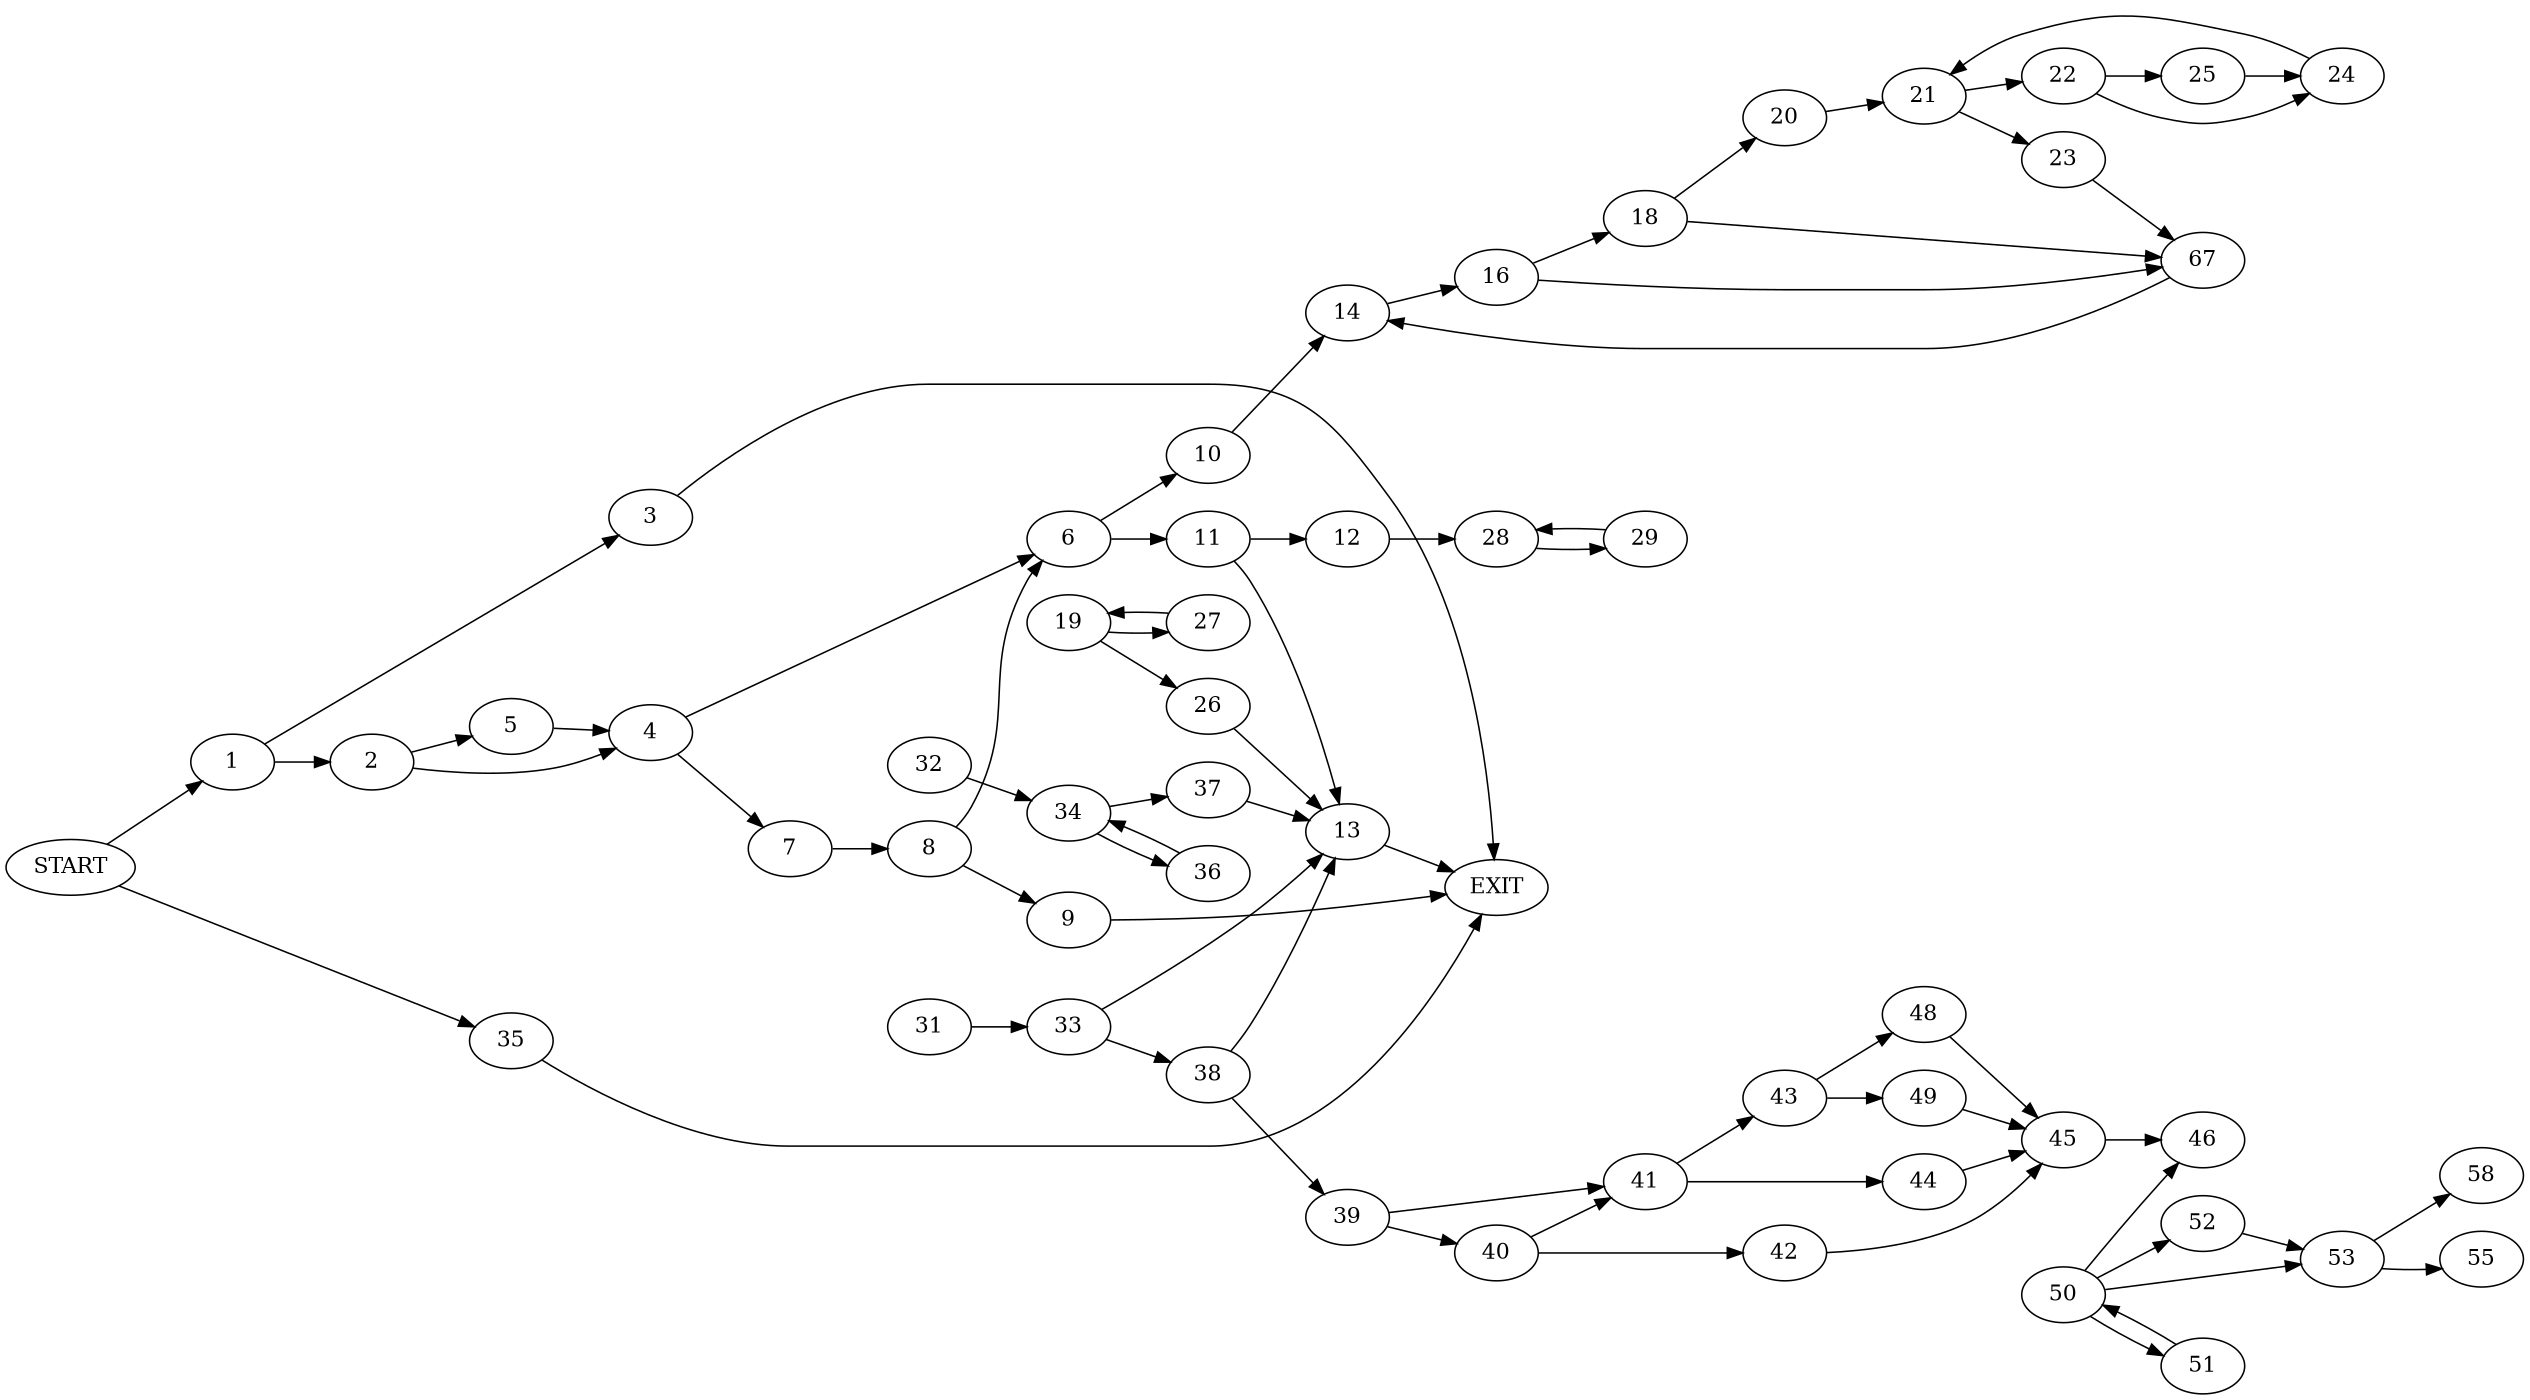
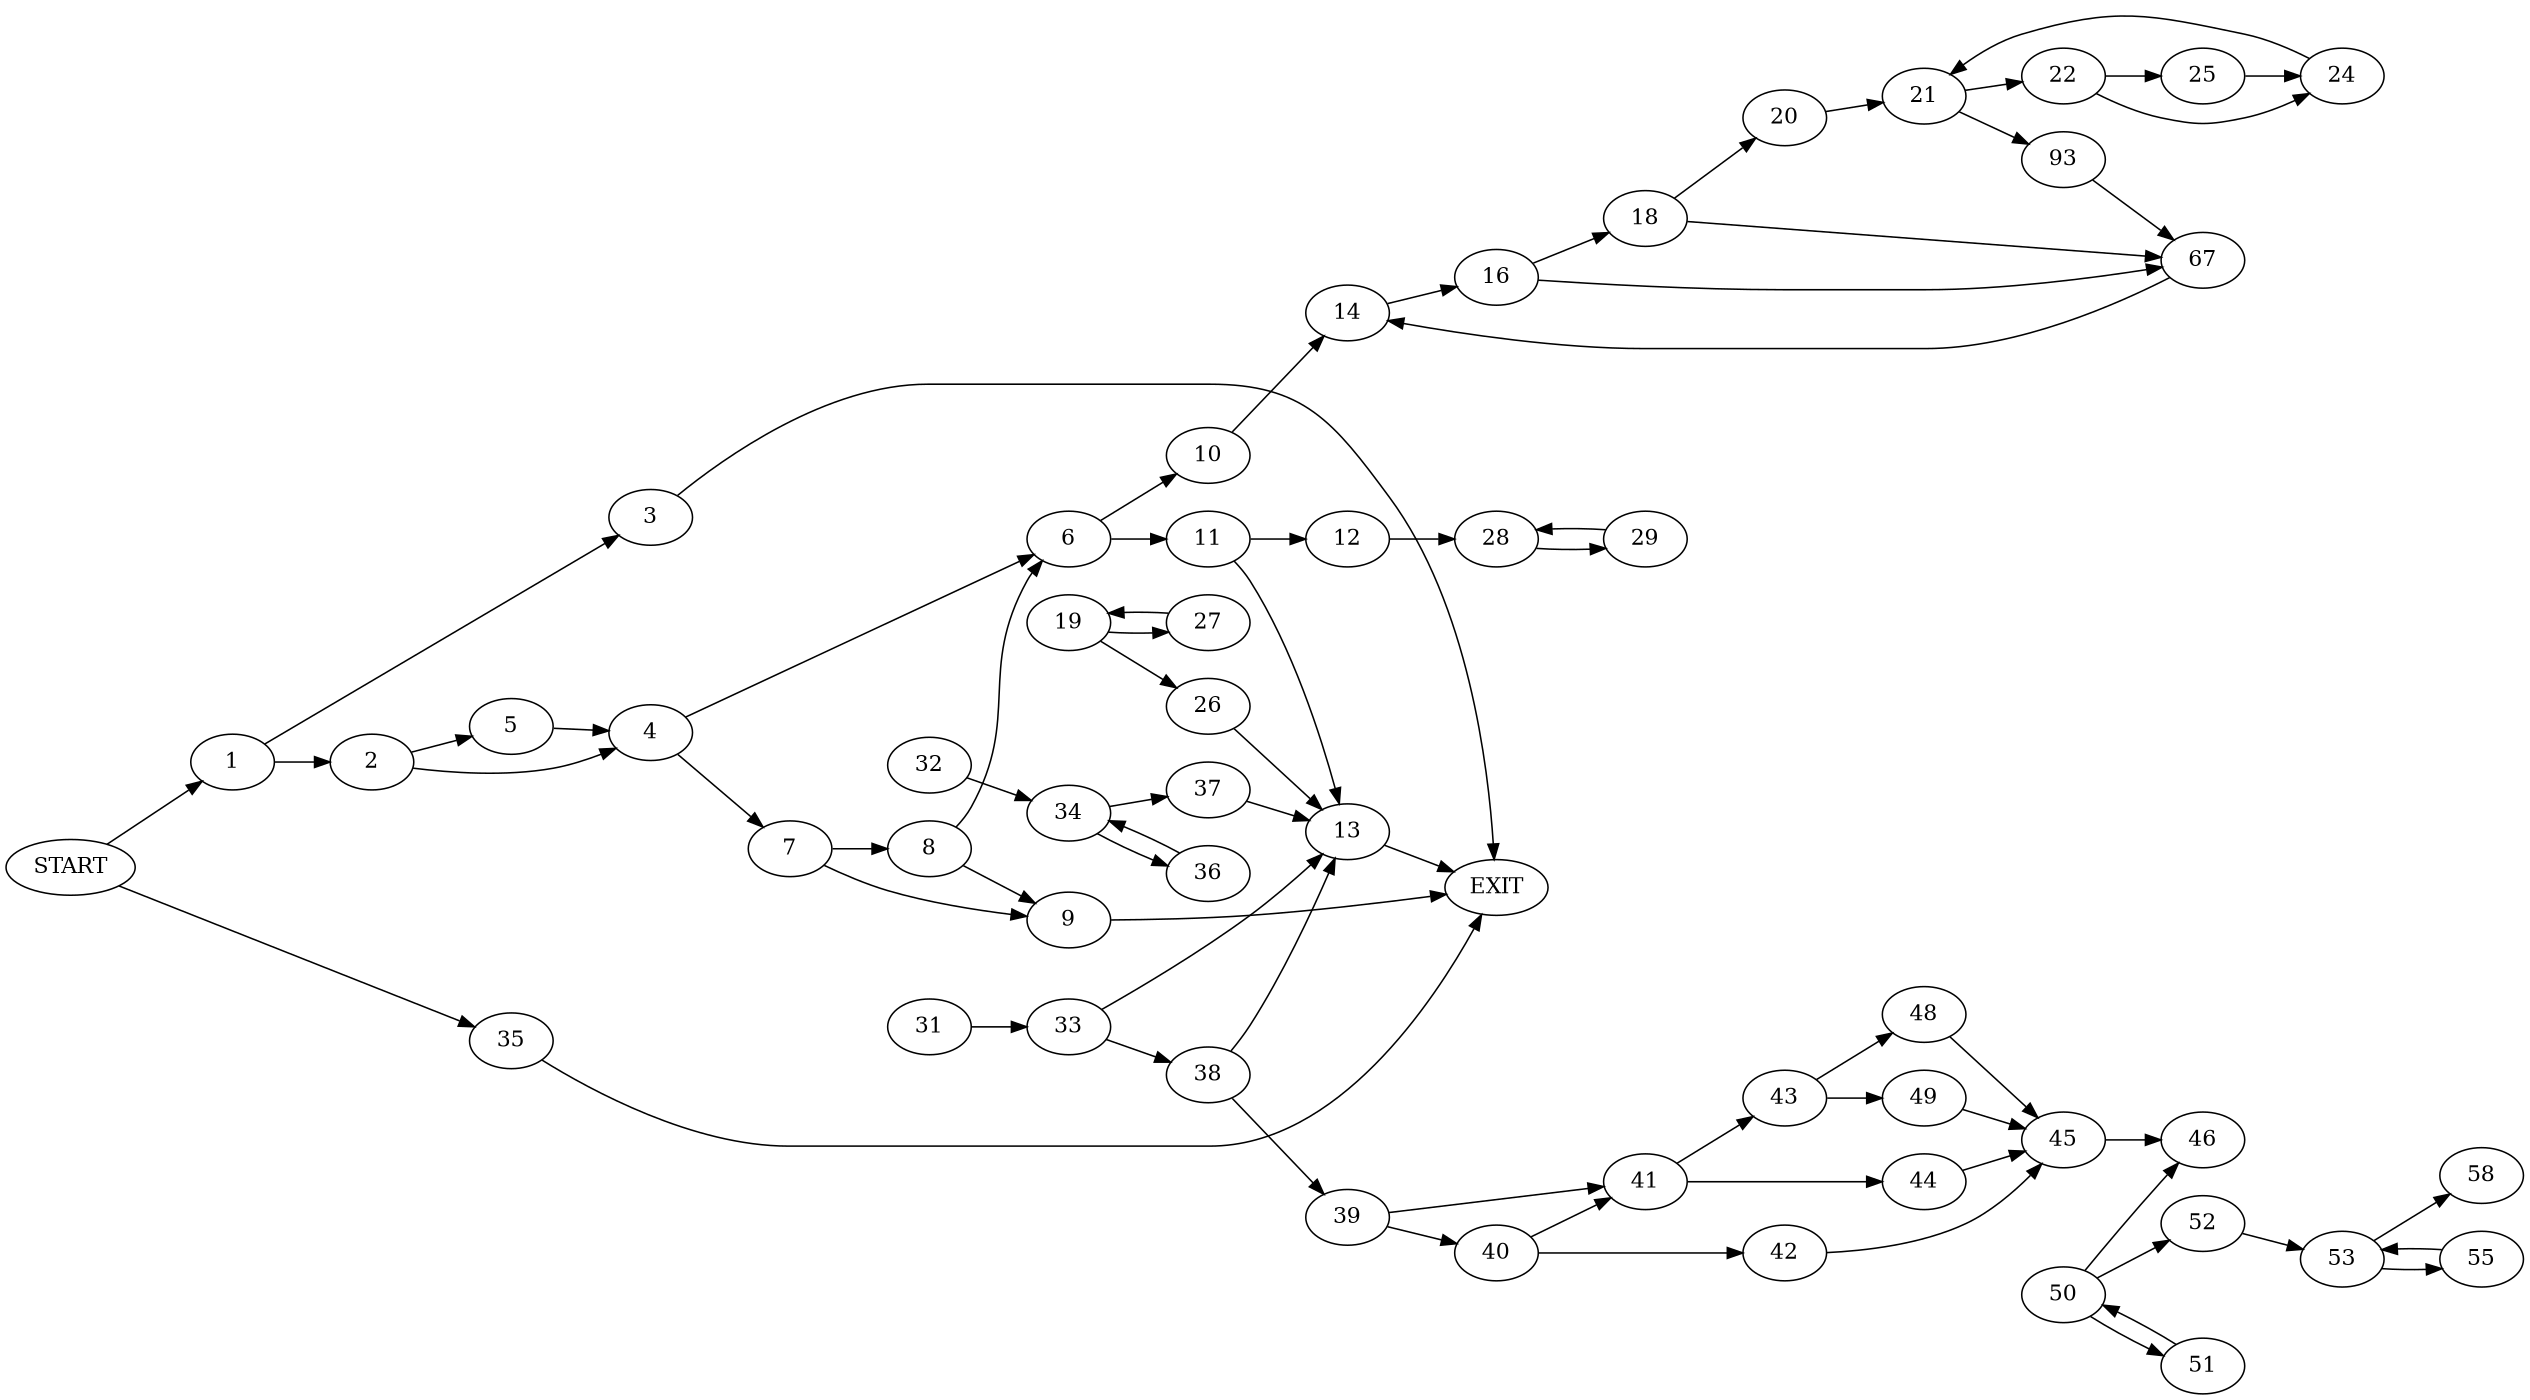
node "23": label "23" -> "93"
edge "7" -> "9": added
edge "50" -> "53": now "55" -> "53"
